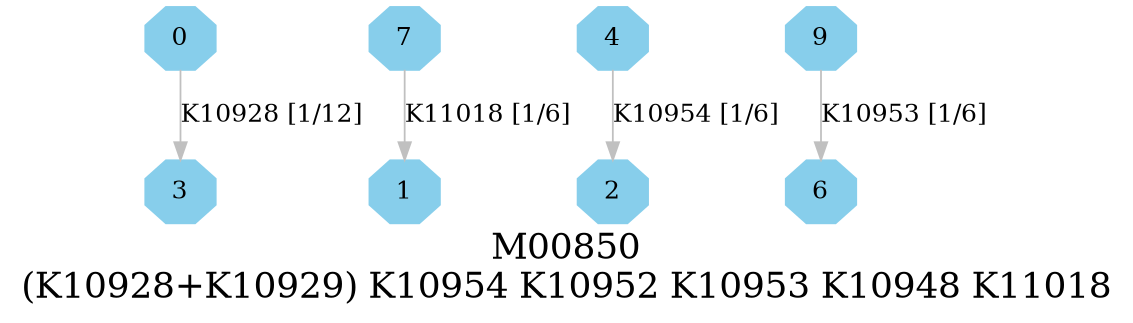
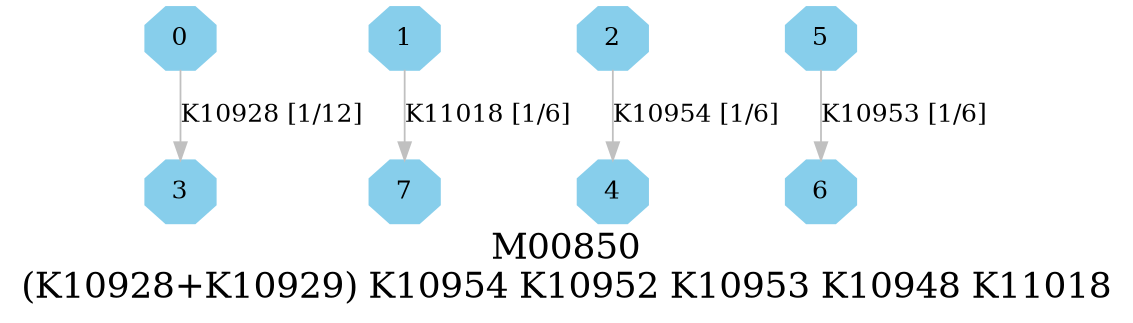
node "9": label "9" -> "5"
edge "7" -> "1": reversed
edge "4" -> "2": reversed
